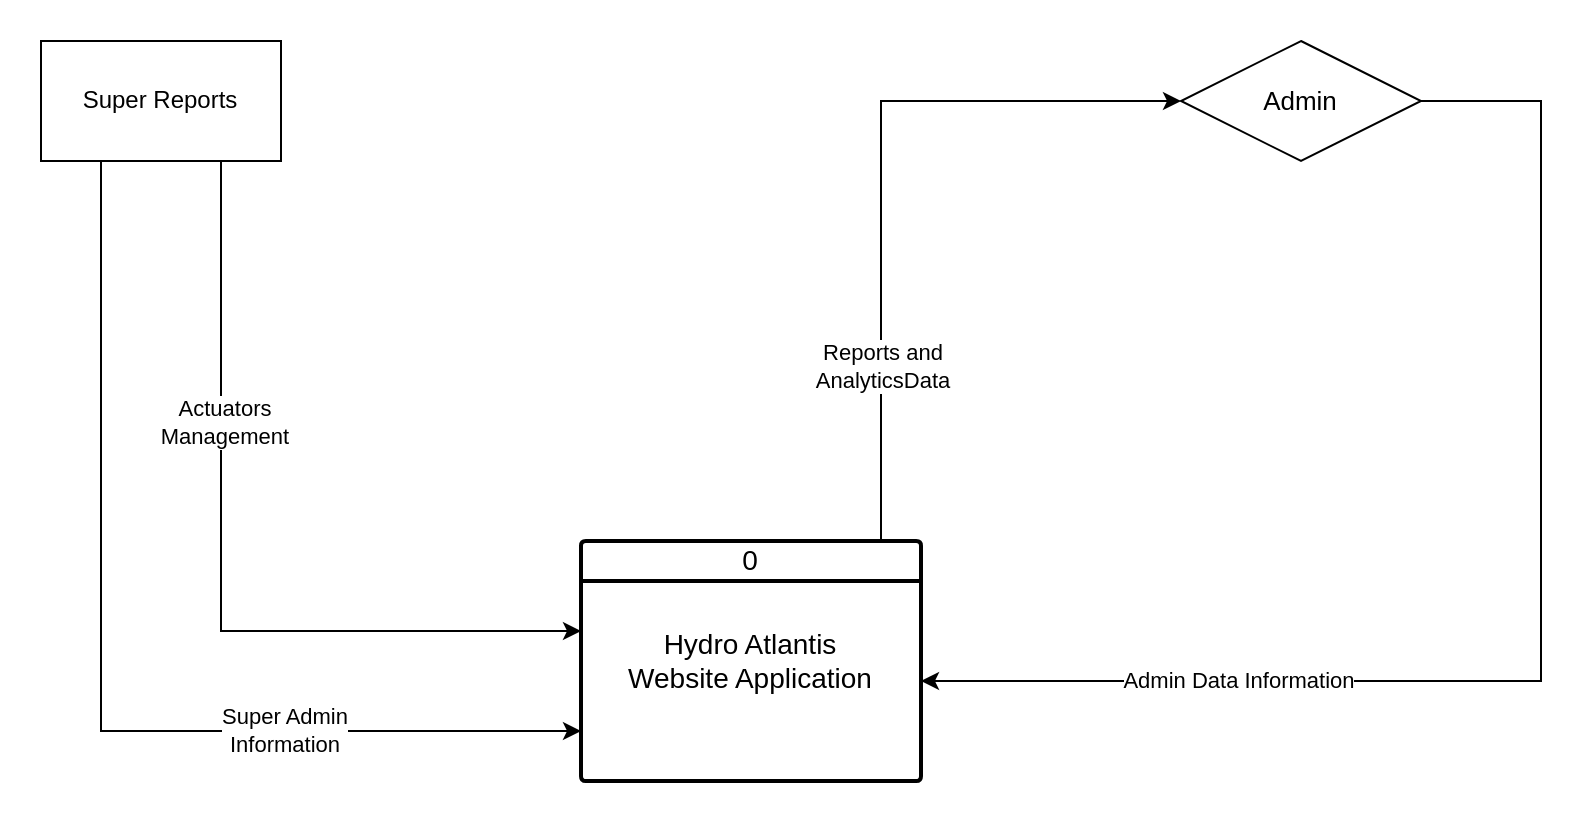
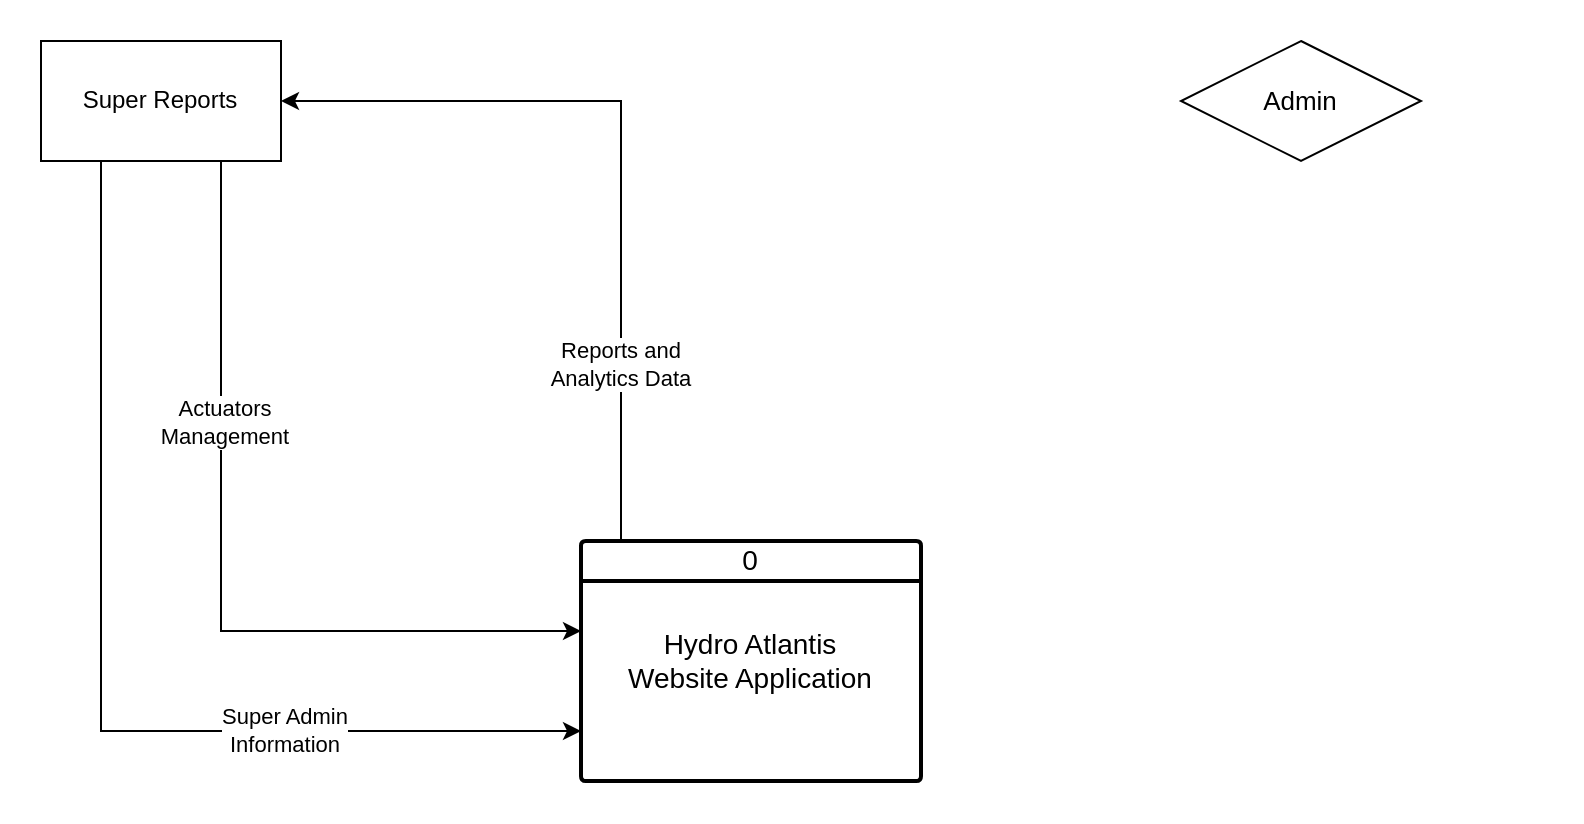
edge "0" -> "Super Reports": added, label "Reports and Analytics Data"
edge "0" -> "Admin": removed, label "Reports and AnalyticsData"
edge "Admin" -> "Hydro Atlantis Website Application": removed, label "Admin Data Information"
